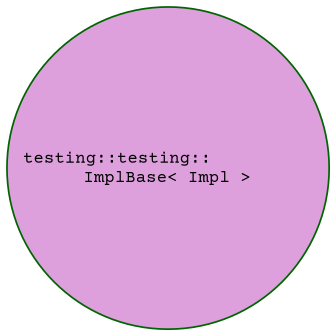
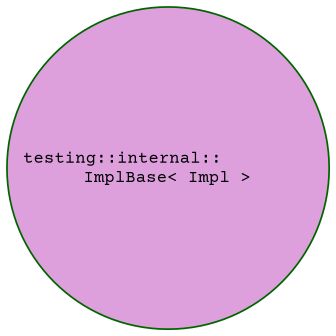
node "testing::testing:: ImplBase< Impl >": label "testing::testing:: ImplBase< Impl >" -> "testing::internal:: ImplBase< Impl >"
